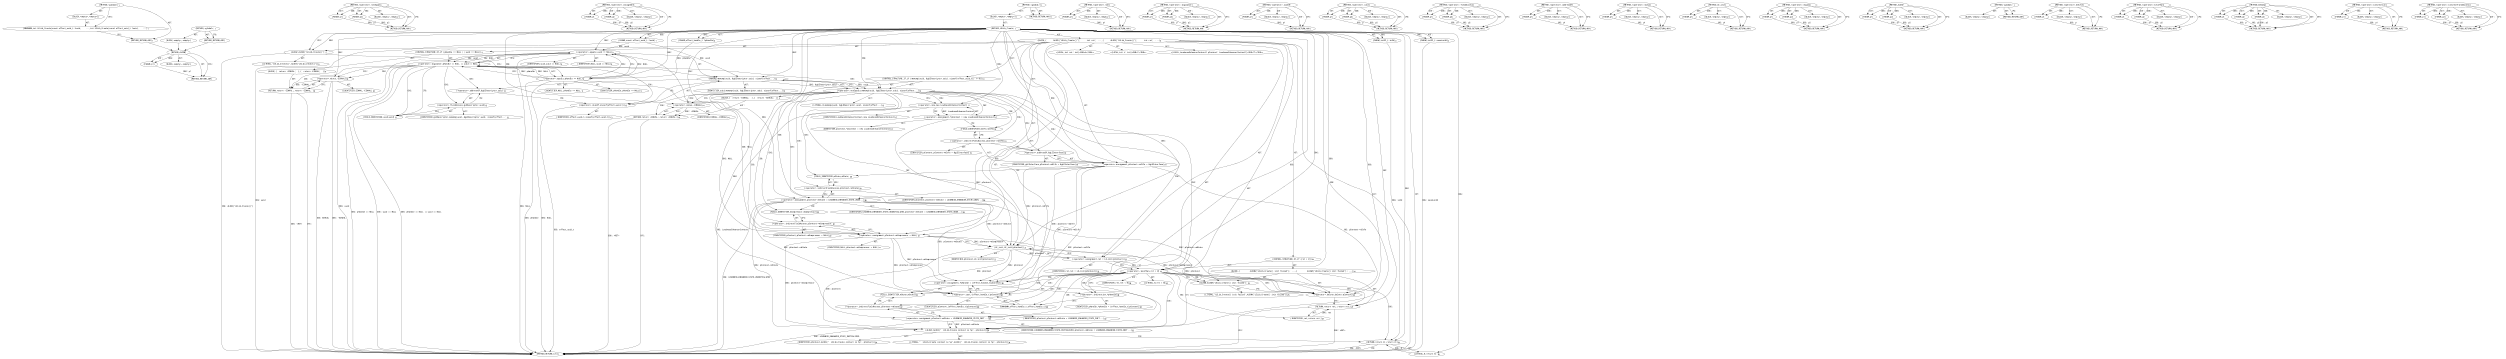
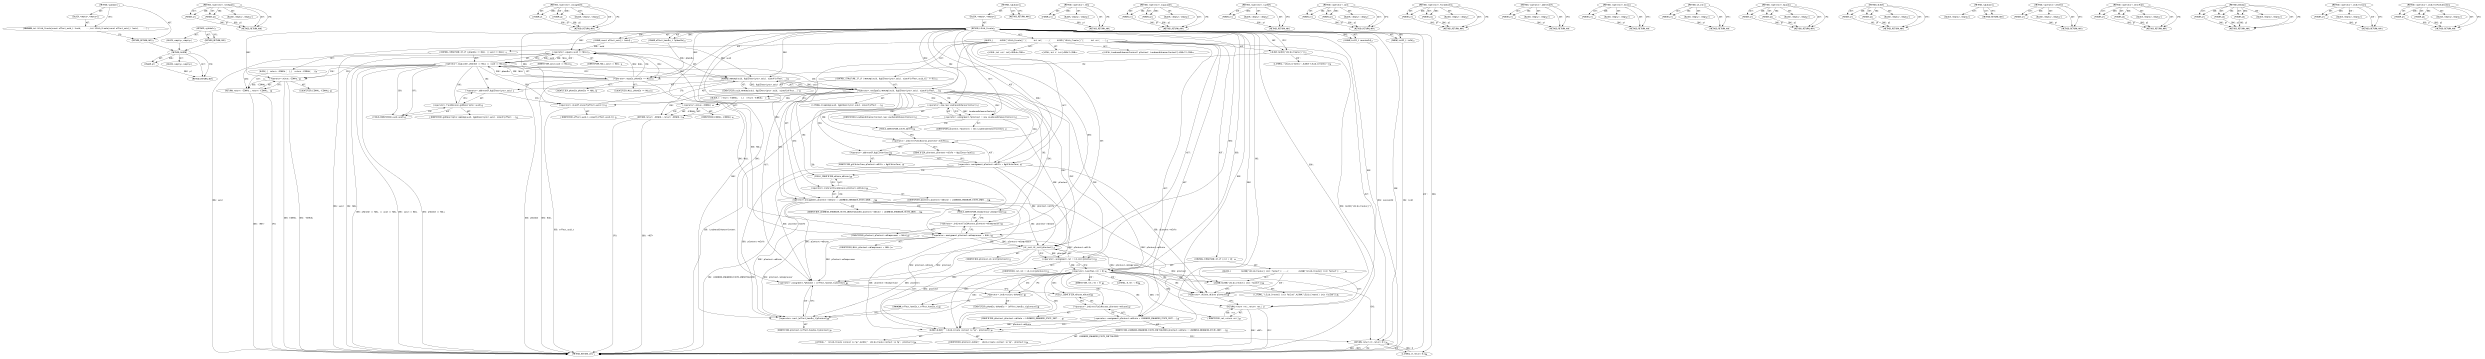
edge "(<operator>.indirectFieldAccess,pContext->mItfe)" -> "(FIELD_IDENTIFIER,mItfe,mItfe)": now "(<operator>.indirectFieldAccess,pContext->mItfe)" -> "(METHOD,LELib_Create)"
edge "(<operator>.cast,(effect_handle_t)pContext)" -> "(UNKNOWN,effect_handle_t,effect_handle_t)": removed, label "AST:"
